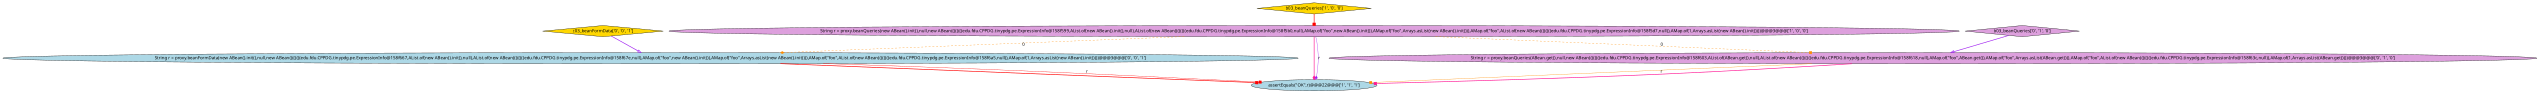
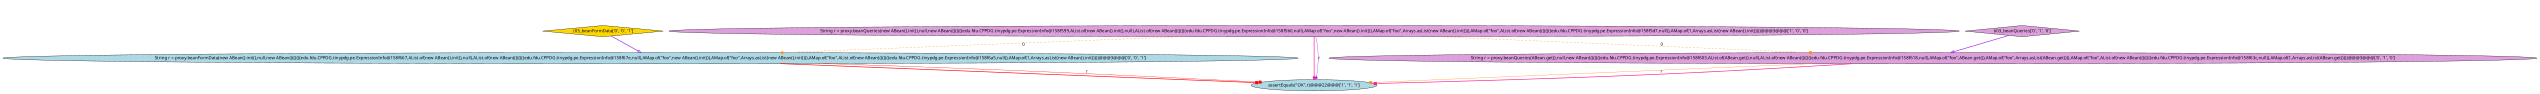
node "b03_beanQueries['1', '0', '0']": removed
